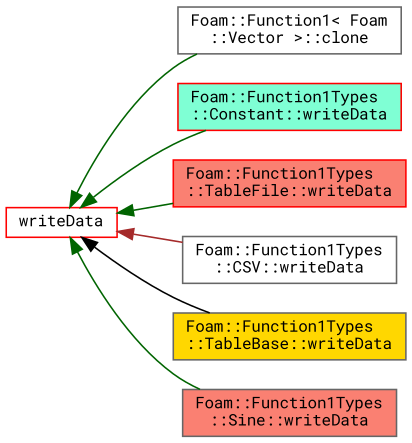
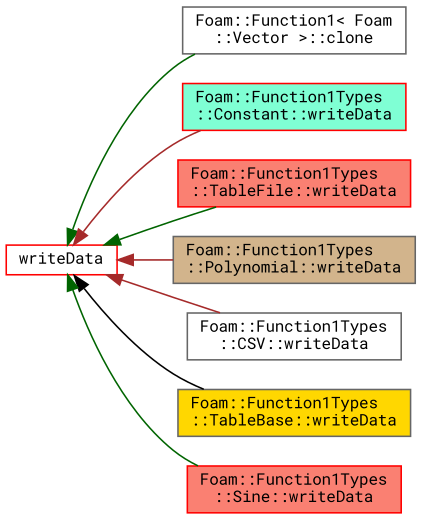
edge "Foam::Function1Types ::Constant::writeData" -> "writeData": color darkgreen -> brown
node "Foam::Function1Types ::Polynomial::writeData": added
node "Foam::Function1Types ::Sine::writeData": color gray40 -> red
